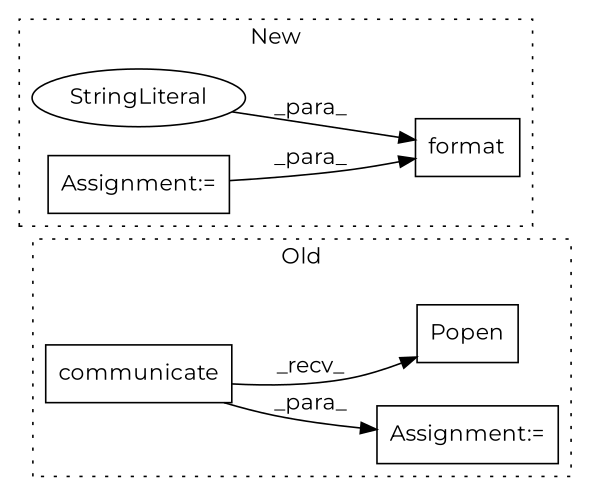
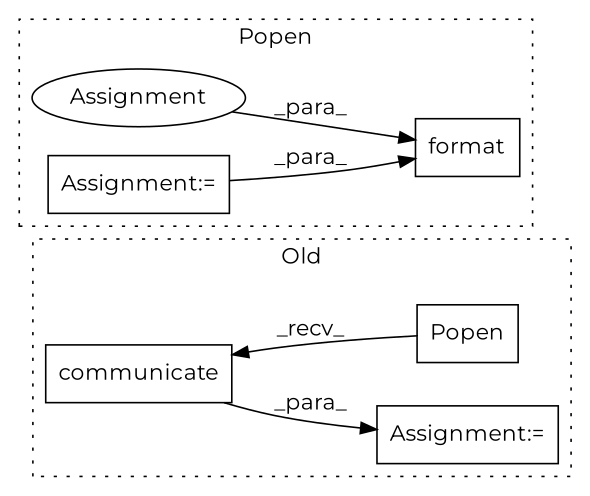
cluster "New": label "New" -> "Popen"
node "StringLiteral": label "StringLiteral" -> "Assignment"
edge "communicate" -> "Popen": reversed
